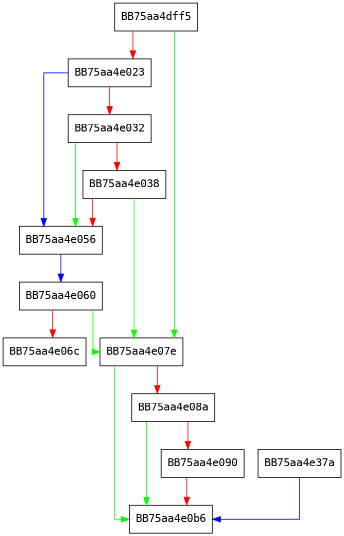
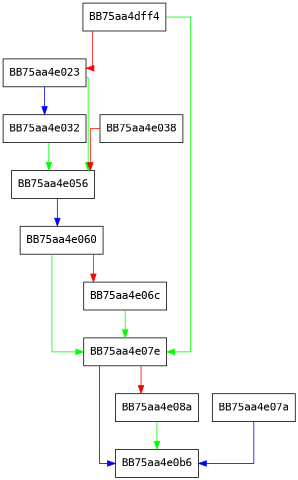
node "BB75aa4dff5": label "BB75aa4dff5" -> "BB75aa4dff4"
edge "BB75aa4e023" -> "BB75aa4e032": color red -> blue
edge "BB75aa4e023" -> "BB75aa4e056": color blue -> green
edge "BB75aa4e032" -> "BB75aa4e038": removed
edge "BB75aa4e038" -> "BB75aa4e07e": now "BB75aa4e06c" -> "BB75aa4e07e"
edge "BB75aa4e07e" -> "BB75aa4e0b6": color green -> blue
node "BB75aa4e090": removed
node "BB75aa4e37a": label "BB75aa4e37a" -> "BB75aa4e07a"
